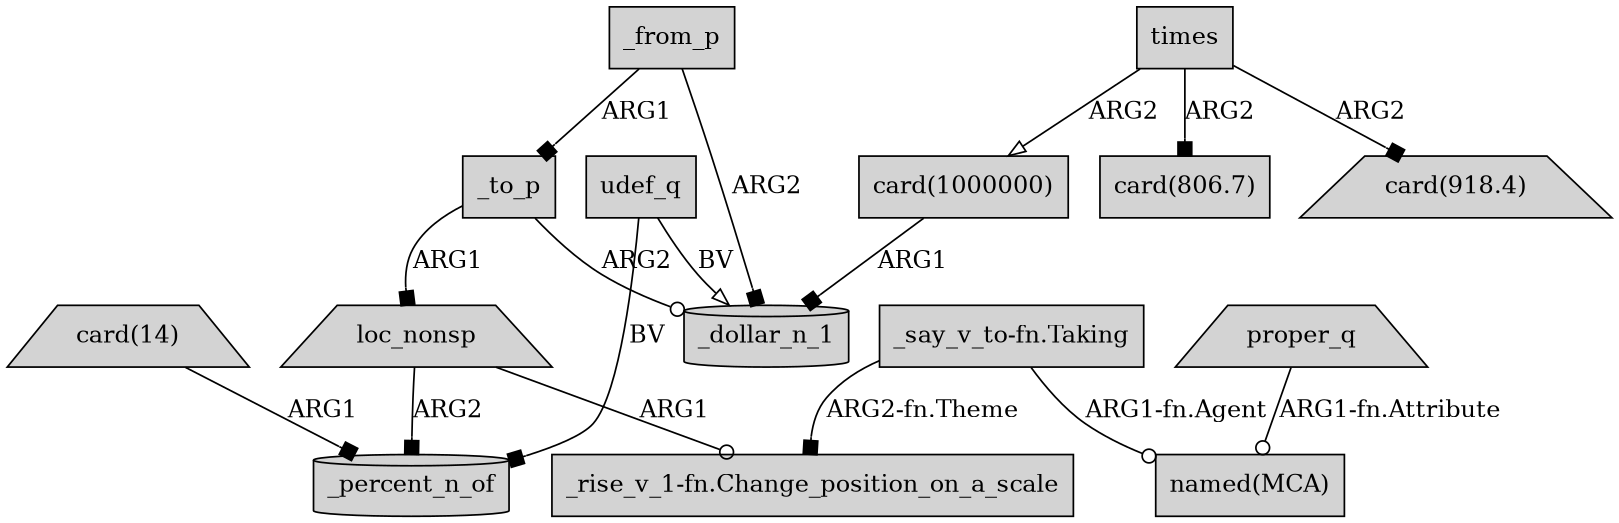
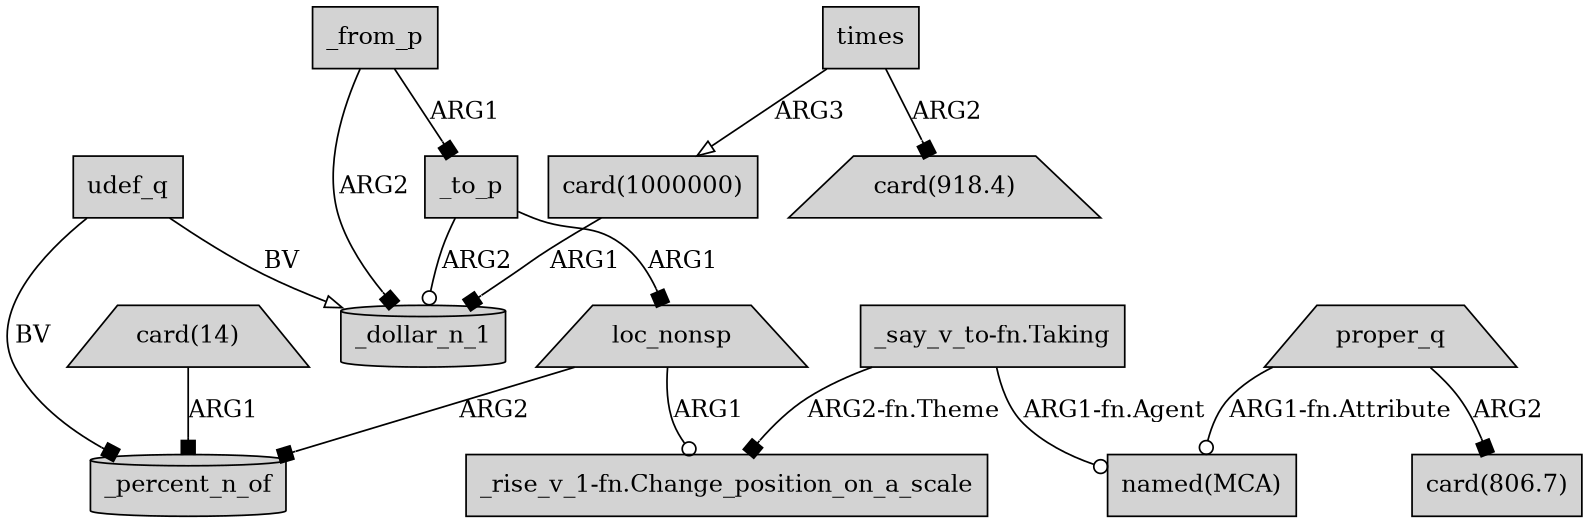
edge "times" -> "card(806.7)": now "proper_q" -> "card(806.7)"
edge "times" -> "card(1000000)": label "ARG2" -> "ARG3"
